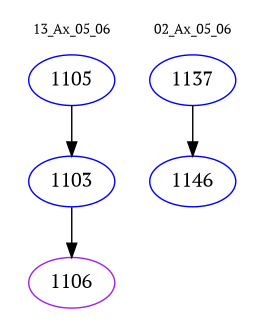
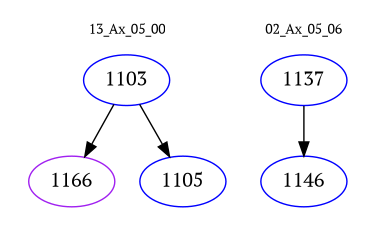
cluster "13_Ax_05_06": label "13_Ax_05_06" -> "13_Ax_05_00"
edge "1105" -> "1103": reversed
node "1106": label "1106" -> "1166"
